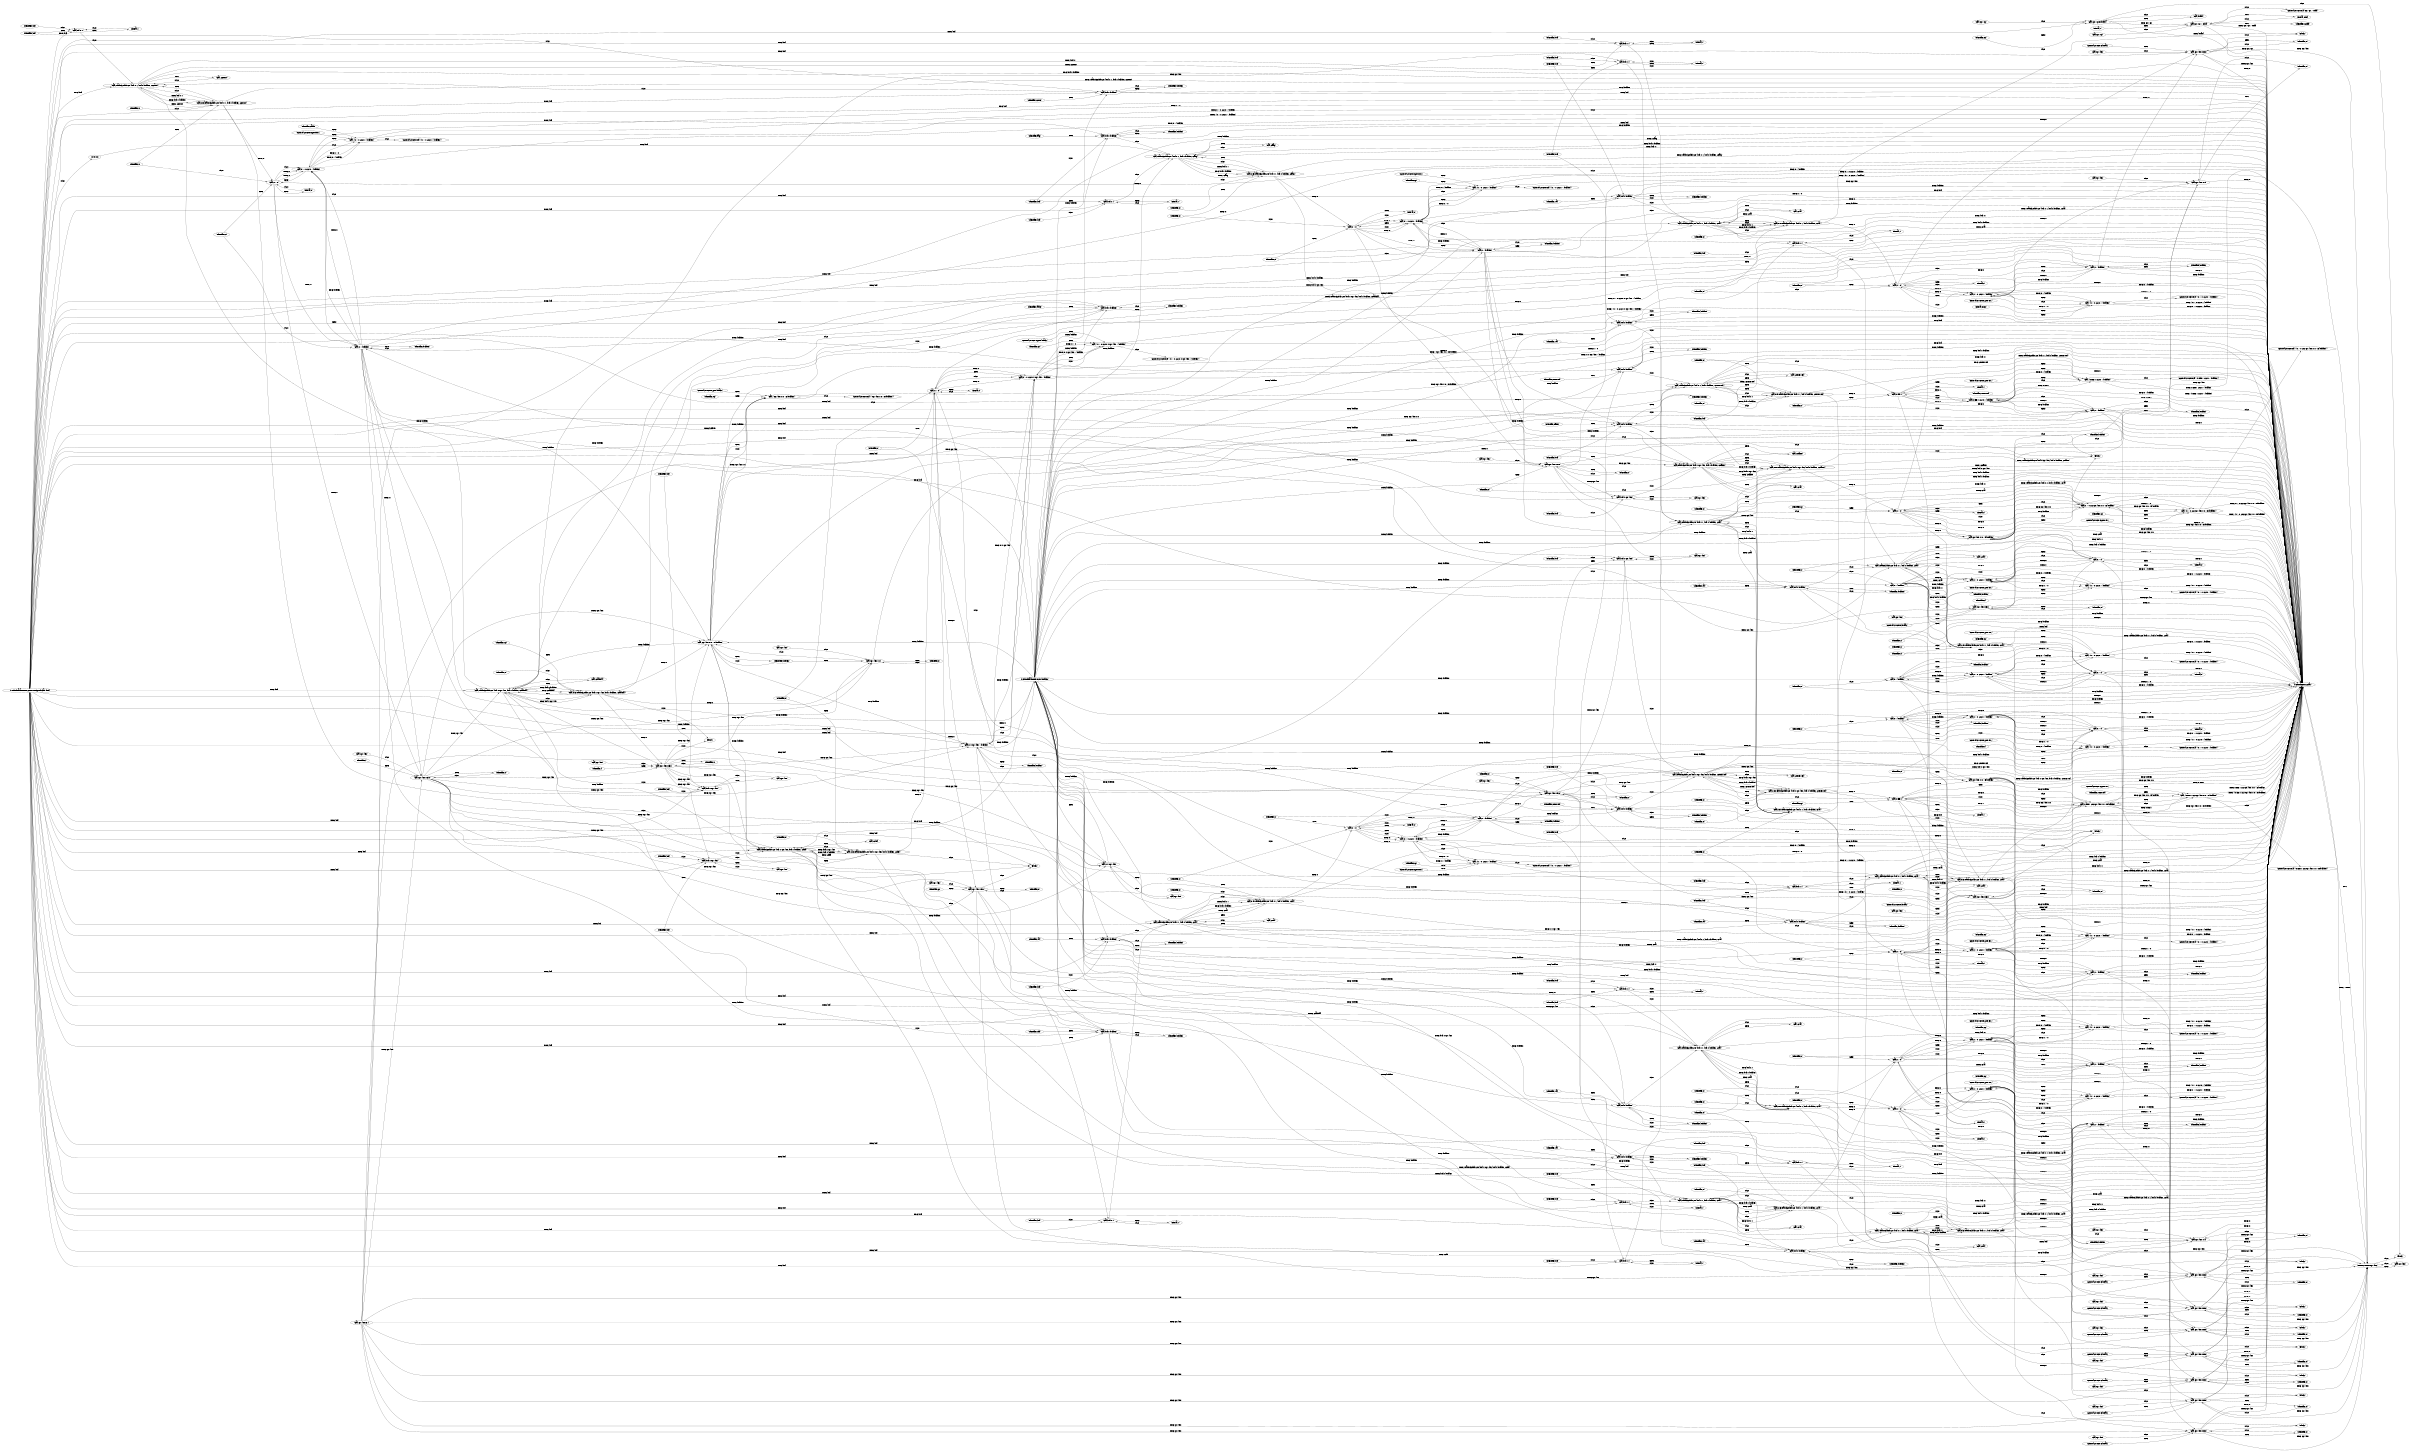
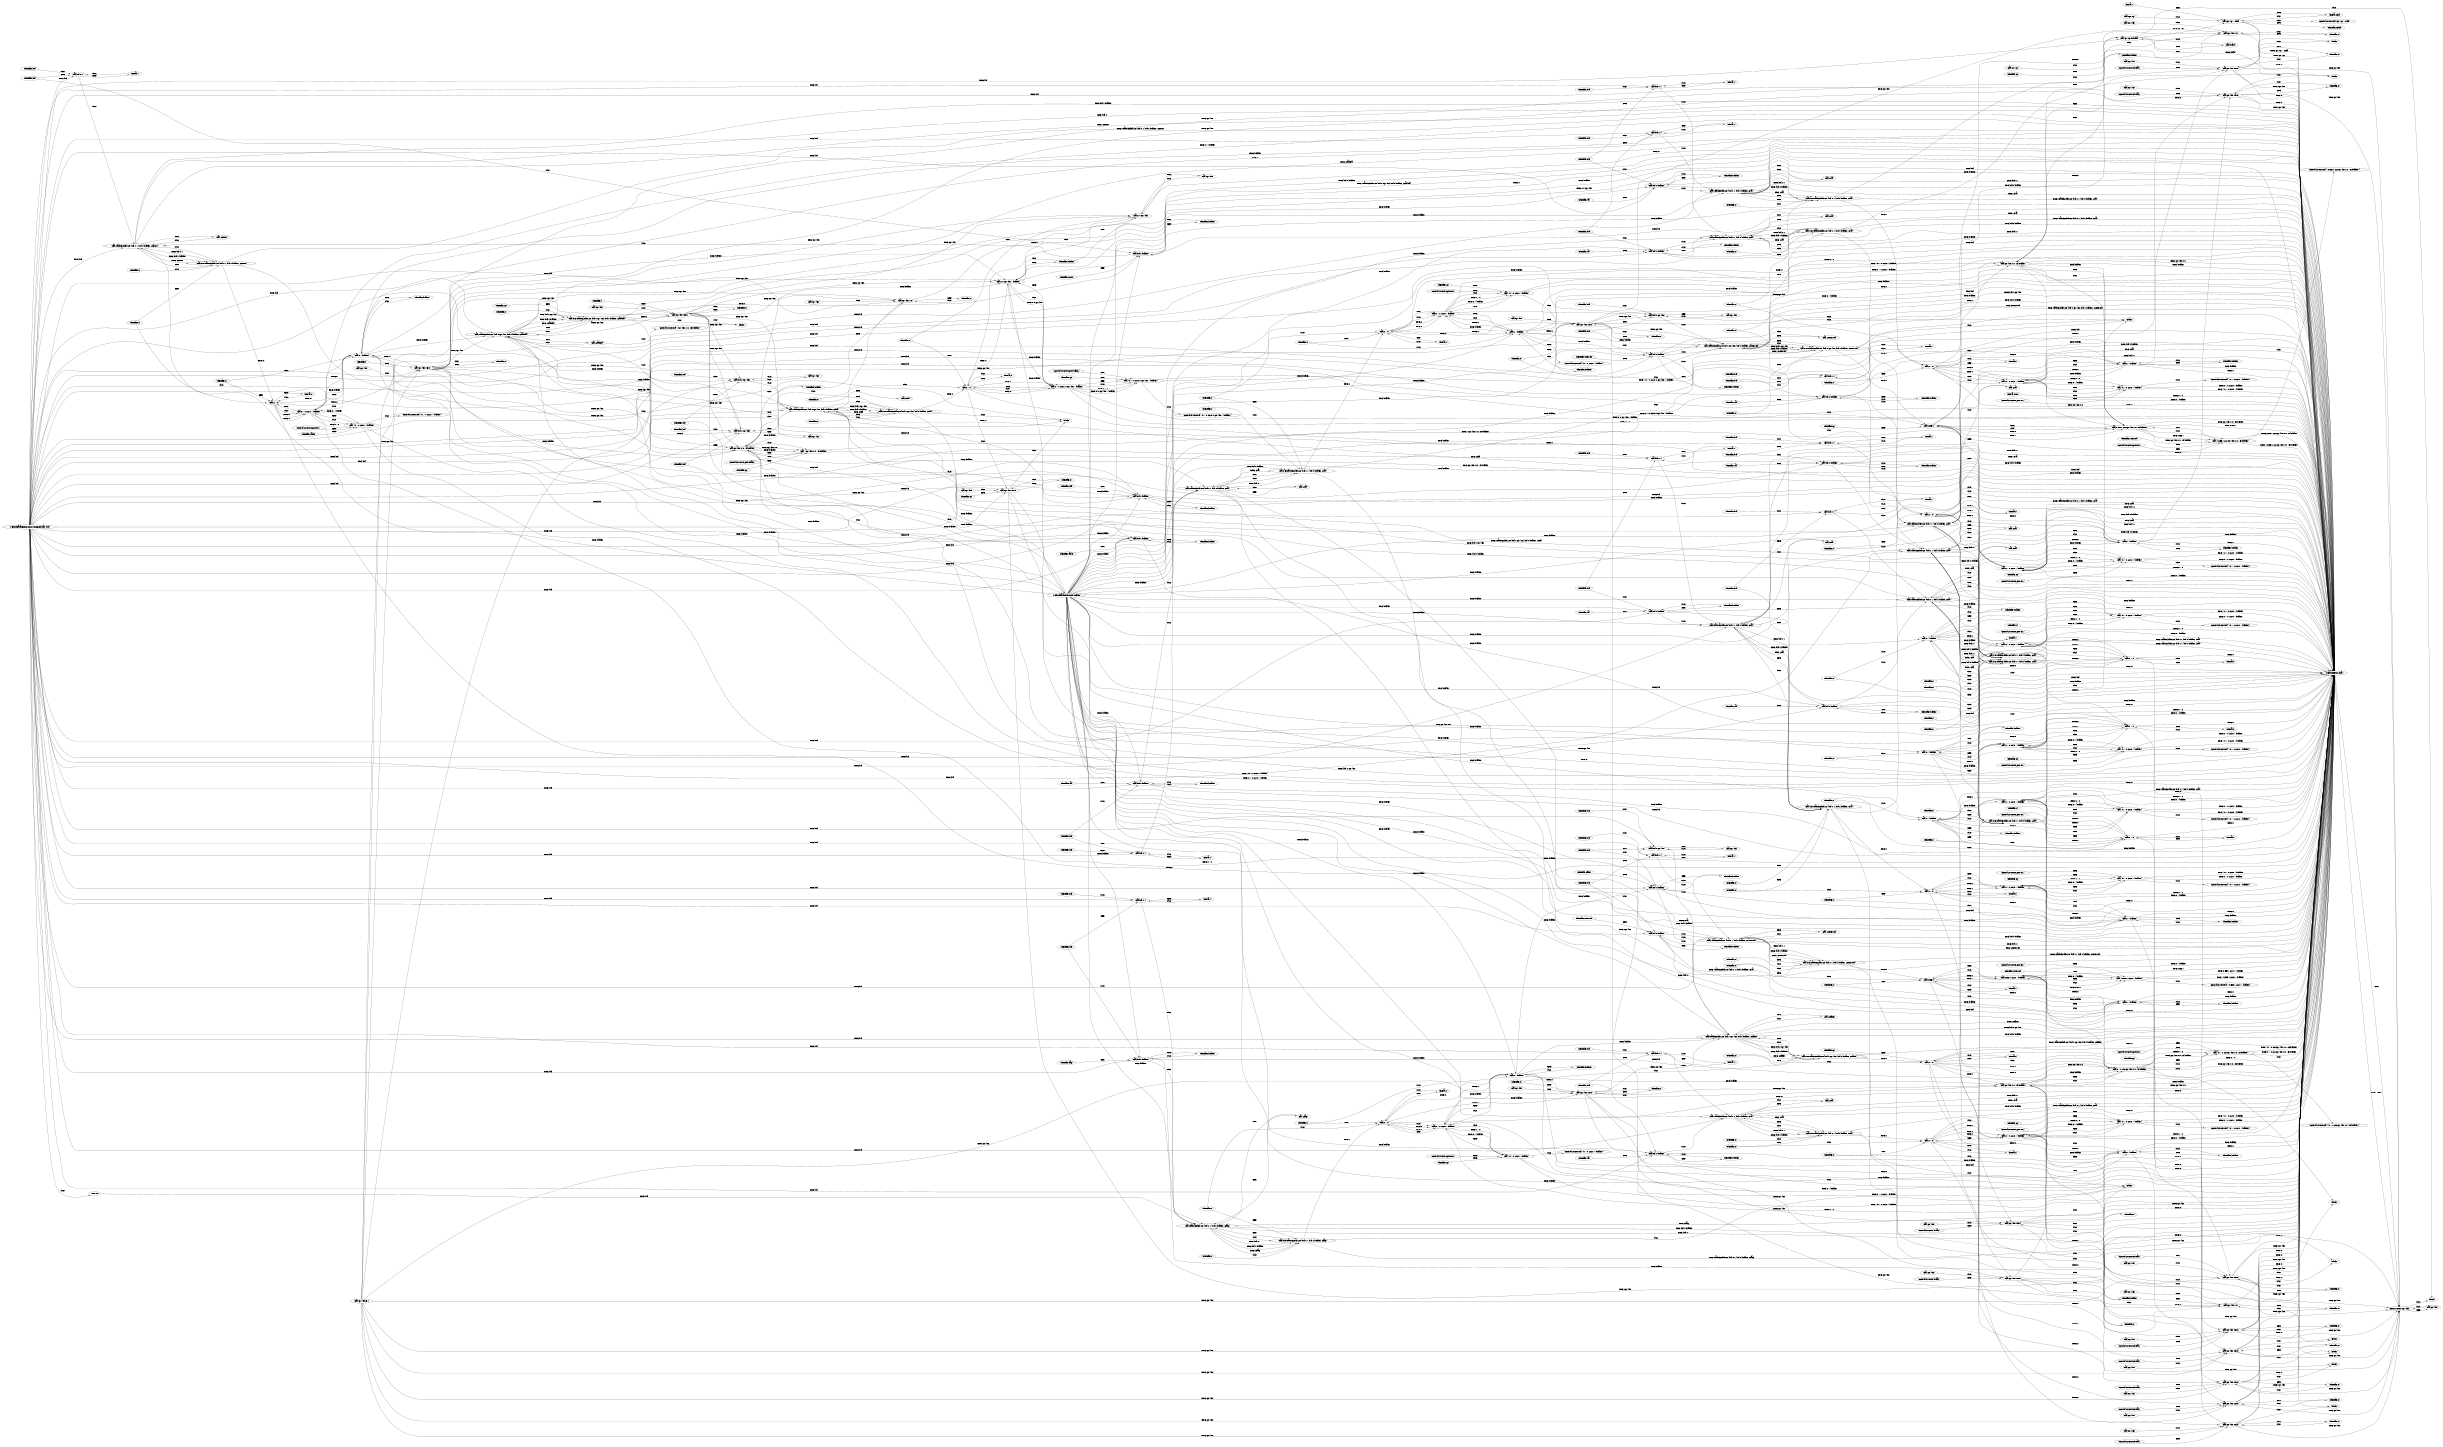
edge "(Call,&flag)" -> "(Call,read_u32_leb128 (buf + 1, buf + buf_len, &flag))": label "AST: " -> "CFG: "
node "1040100": label "1040100" -> "1000100"
edge "(Call,!(op->len + n <= buf_len))" -> "(ControlStructure,if (!(op->len + n <= buf_len)))": now "(Call,&table[i])" -> "(ControlStructure,if (!(op->len + n <= buf_len)))"
